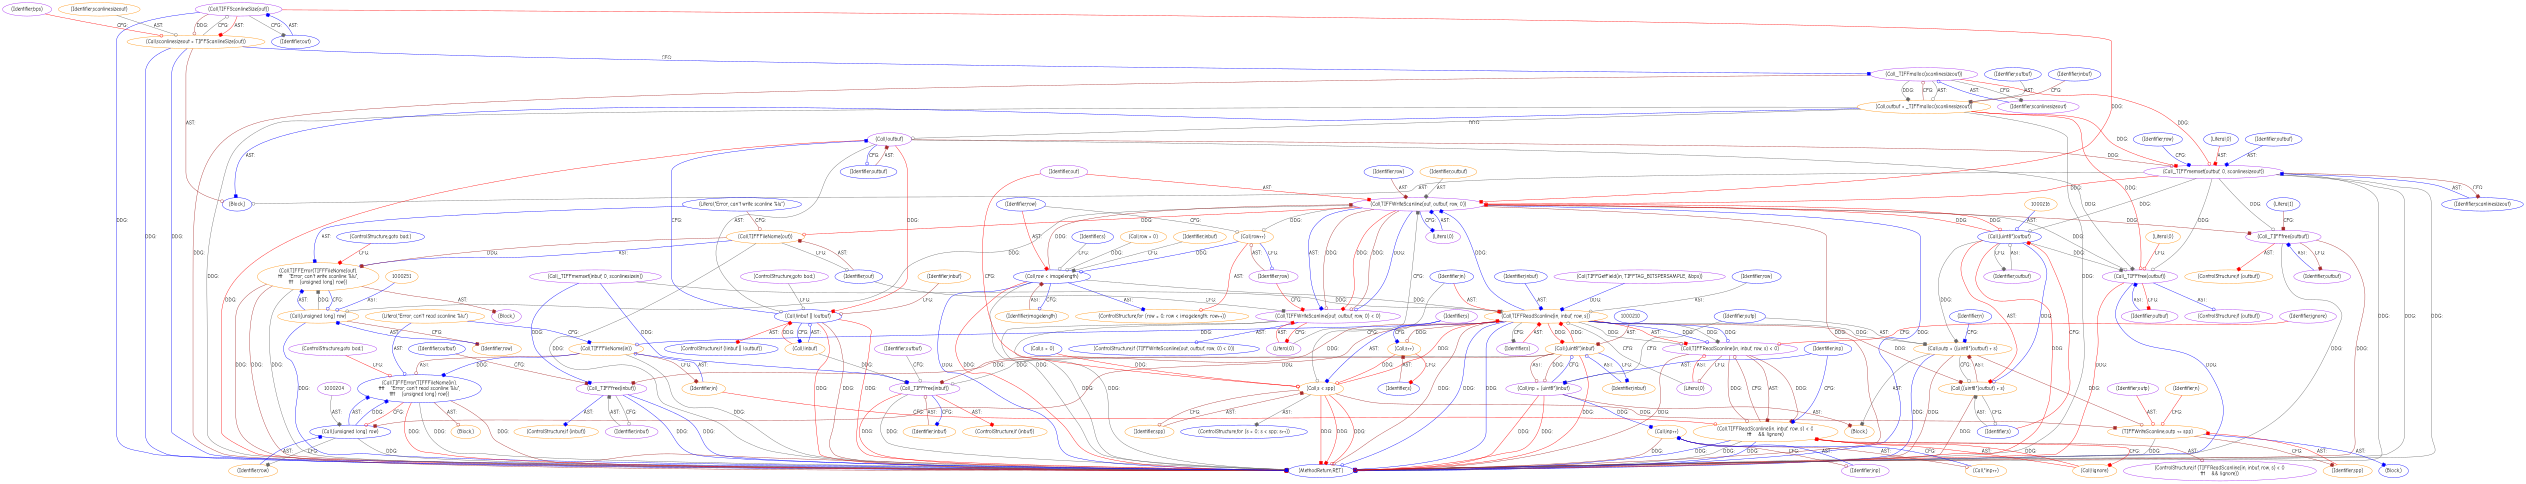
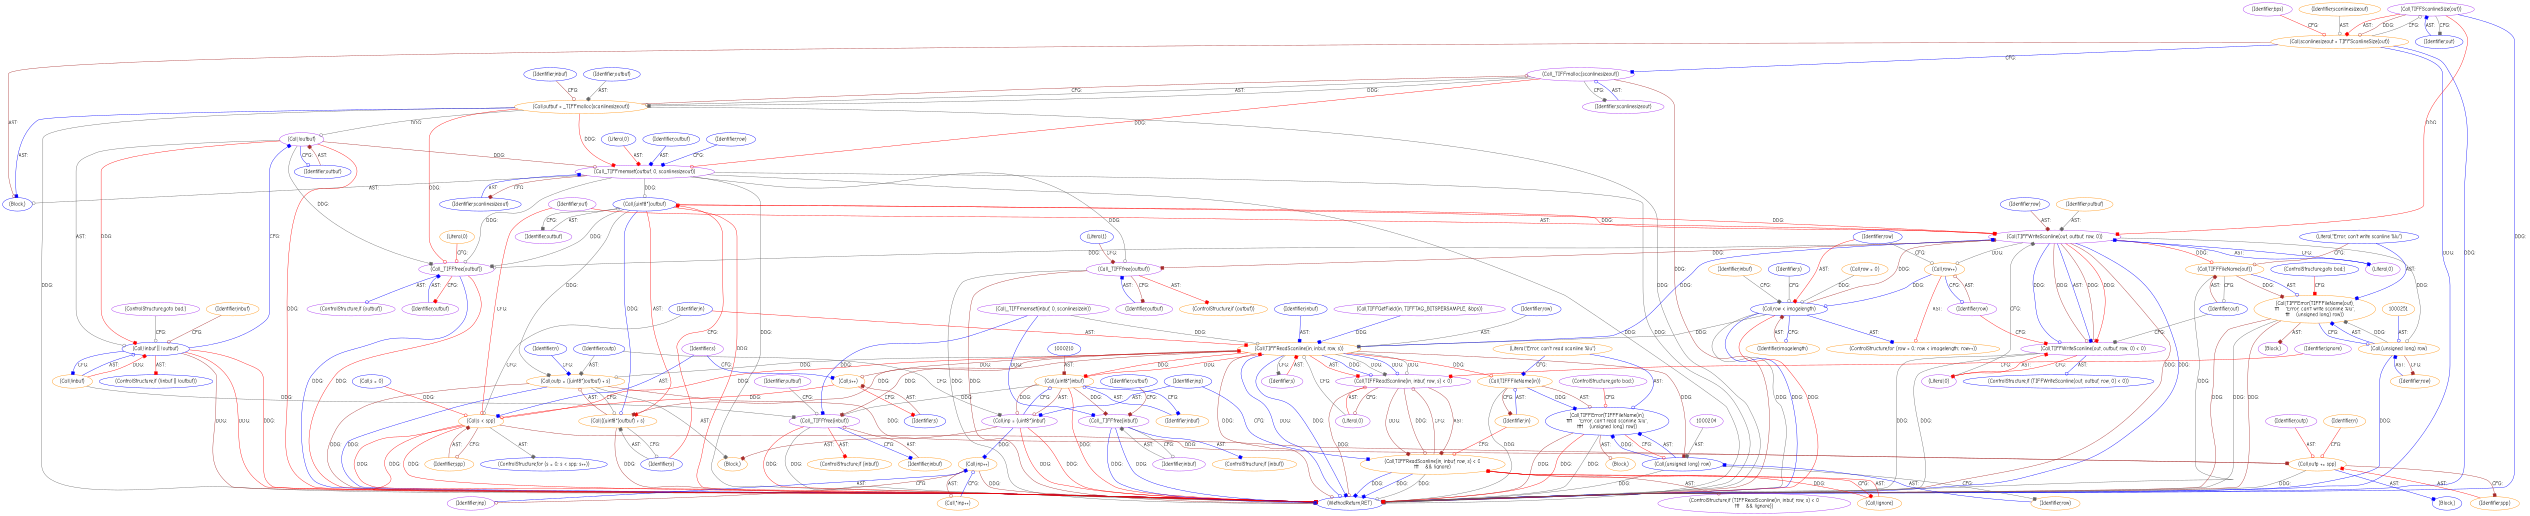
edge "(Call,_TIFFmemset(outbuf, 0, scanlinesizeout))" -> "(Call,TIFFWriteScanline(out, outbuf, row, 0))": removed, label "DDG:"
node "1000216": removed
edge "(Identifier,ignore)" -> "(Call,TIFFReadScanline(in, inbuf, row, s) < 0)": arrowhead odot -> box
edge "(Call,TIFFReadScanline(in, inbuf, row, s))" -> "(Call,TIFFFileName(in))": color blue -> red
edge "(Call,((uint8*)outbuf) + s)" -> "(Call,outp = ((uint8*)outbuf) + s)": arrowhead box -> odot
node "(TIFFWriteScanline,outp += spp)": label "(TIFFWriteScanline,outp += spp)" -> "(Call,outp += spp)"
